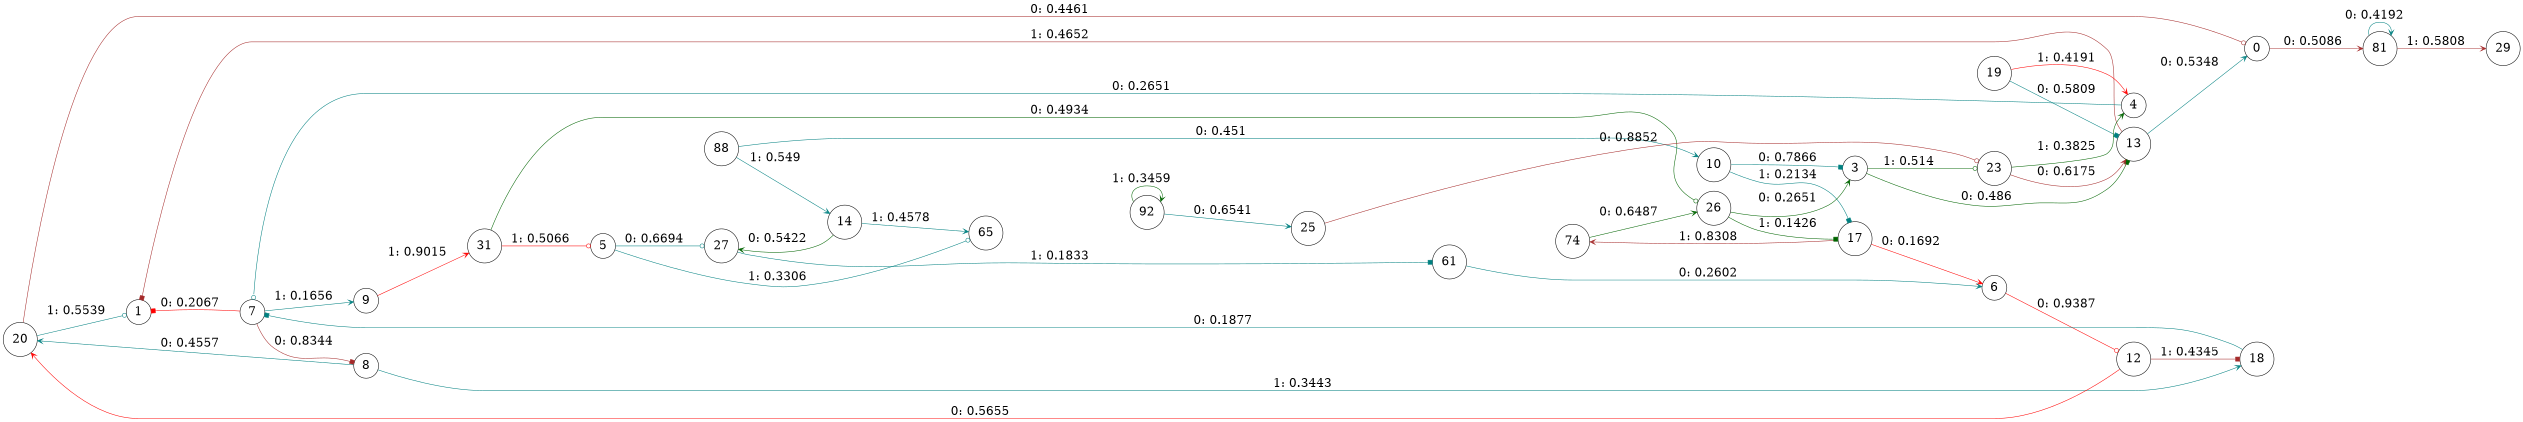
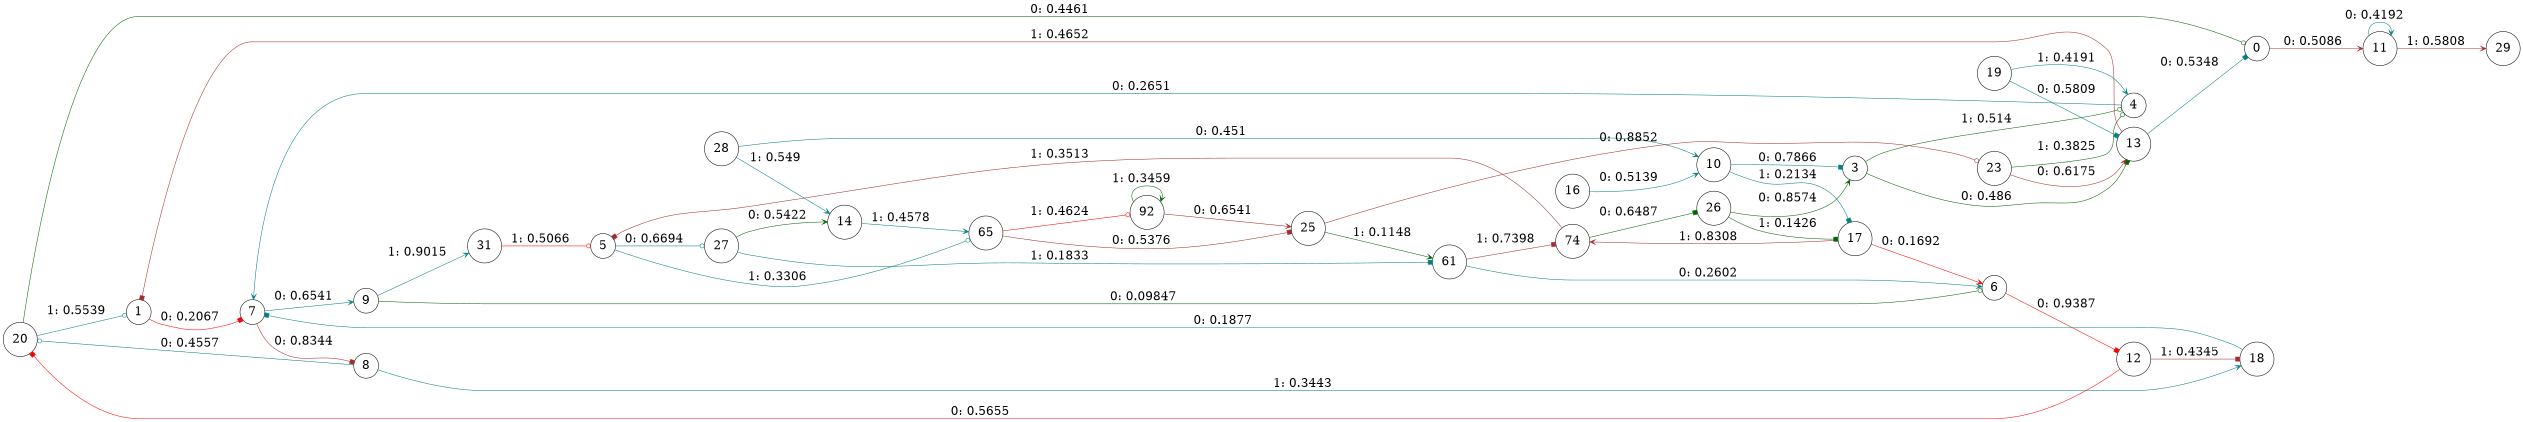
edge "20" -> "0": color brown -> darkgreen
node "81": label "81" -> "11"
edge "19" -> "4": color red -> teal
edge "4" -> "7": arrowhead odot -> vee
edge "13" -> "0": arrowhead vee -> box
edge "31" -> "26": removed, label "0: 0.4934"
node "88": label "88" -> "28"
edge "23" -> "4": arrowhead vee -> odot
edge "74" -> "5": added, label "1: 0.3513"
edge "3" -> "23": now "3" -> "4"
node "16": added
edge "26" -> "3": label "0: 0.2651   " -> "0: 0.8574   "
edge "92" -> "25": color teal -> brown
edge "65" -> "92": added, label "1: 0.4624"
edge "74" -> "26": arrowhead vee -> box
edge "25" -> "61": added, label "1: 0.1148"
edge "65" -> "25": added, label "0: 0.5376"
edge "14" -> "27": reversed
edge "61" -> "74": added, label "1: 0.7398"
edge "9" -> "31": color red -> teal
edge "7" -> "9": label "1: 0.1656   " -> "0: 0.6541   "
edge "9" -> "6": added, label "0: 0.09847"
edge "7" -> "1": reversed
edge "6" -> "12": arrowhead odot -> box
edge "8" -> "20": arrowhead vee -> odot
edge "12" -> "20": arrowhead vee -> box
